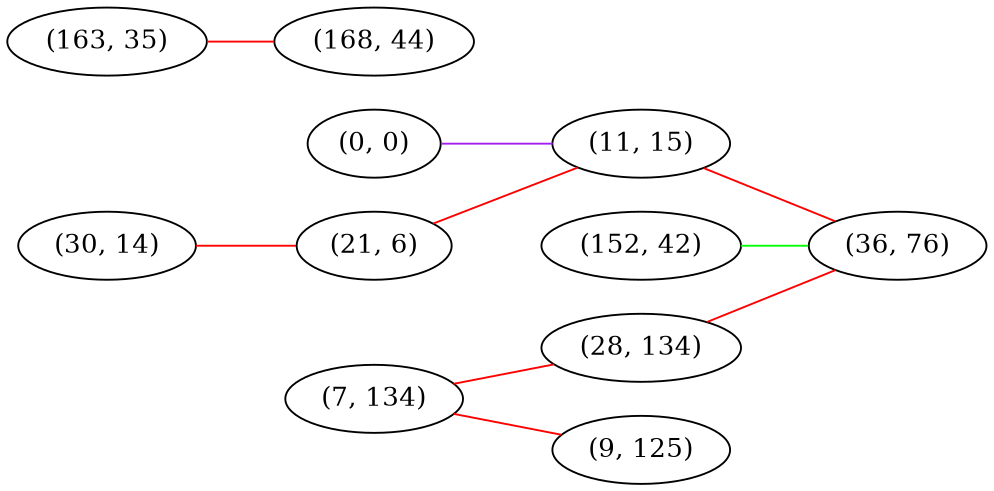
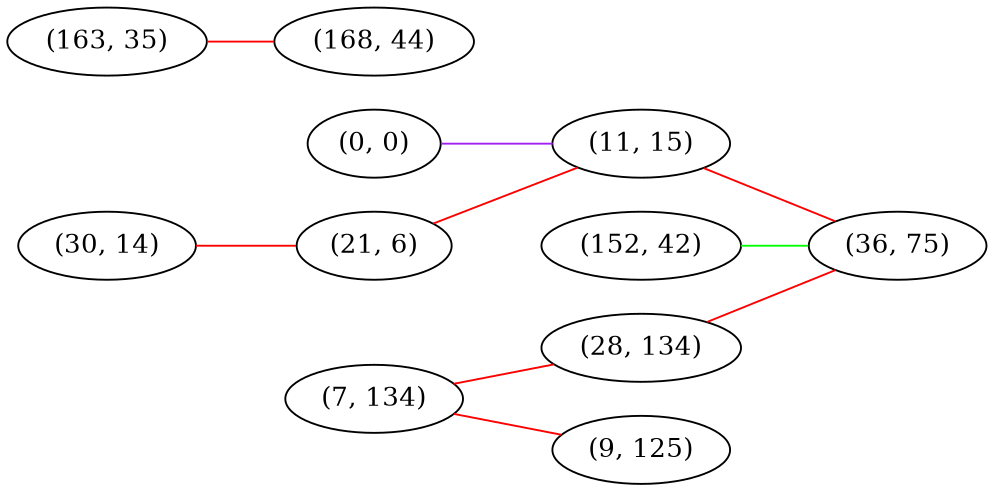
node "(36, 76)": label "(36, 76)" -> "(36, 75)"
